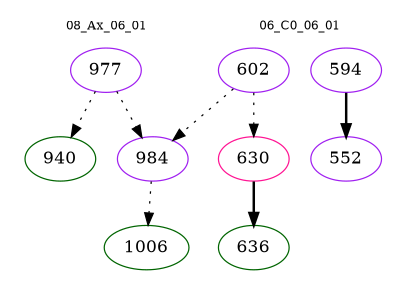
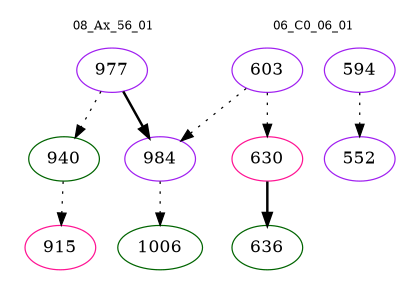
cluster "08_Ax_06_01": label "08_Ax_06_01" -> "08_Ax_56_01"
node "602": label "602" -> "603"
edge "977" -> "984": style dotted -> bold
edge "594" -> "552": style bold -> dotted
node "915": added
